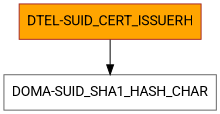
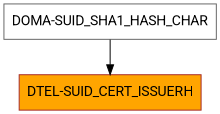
edge "DTEL-SUID_CERT_ISSUERH" -> "DOMA-SUID_SHA1_HASH_CHAR": reversed
